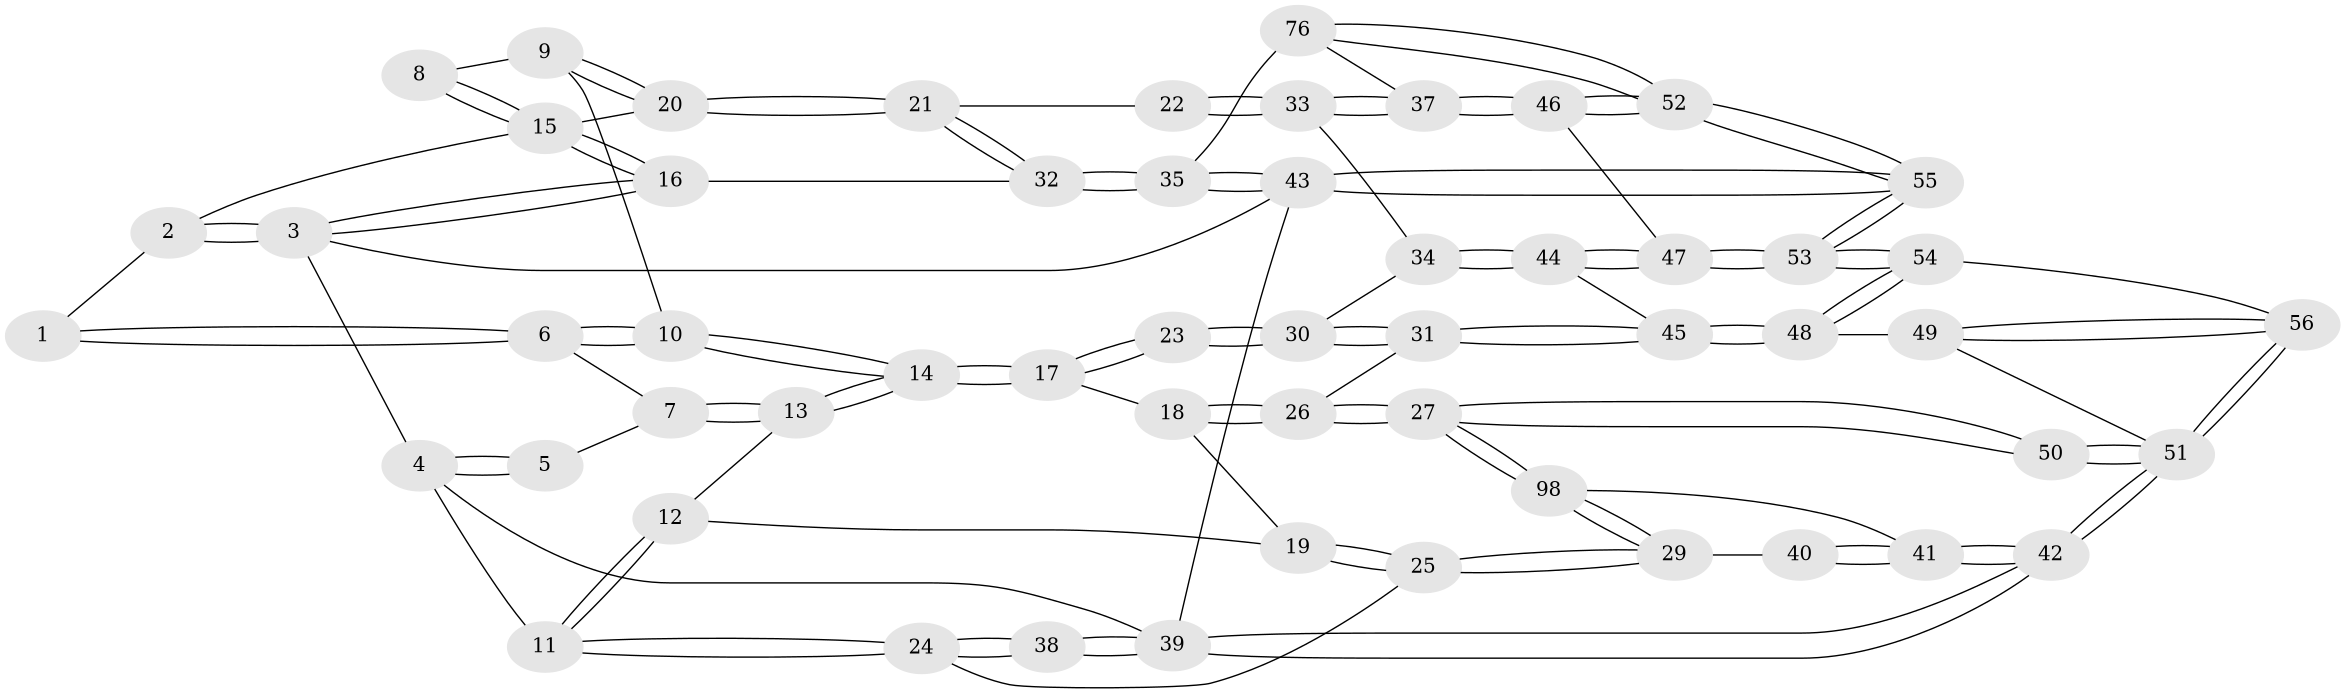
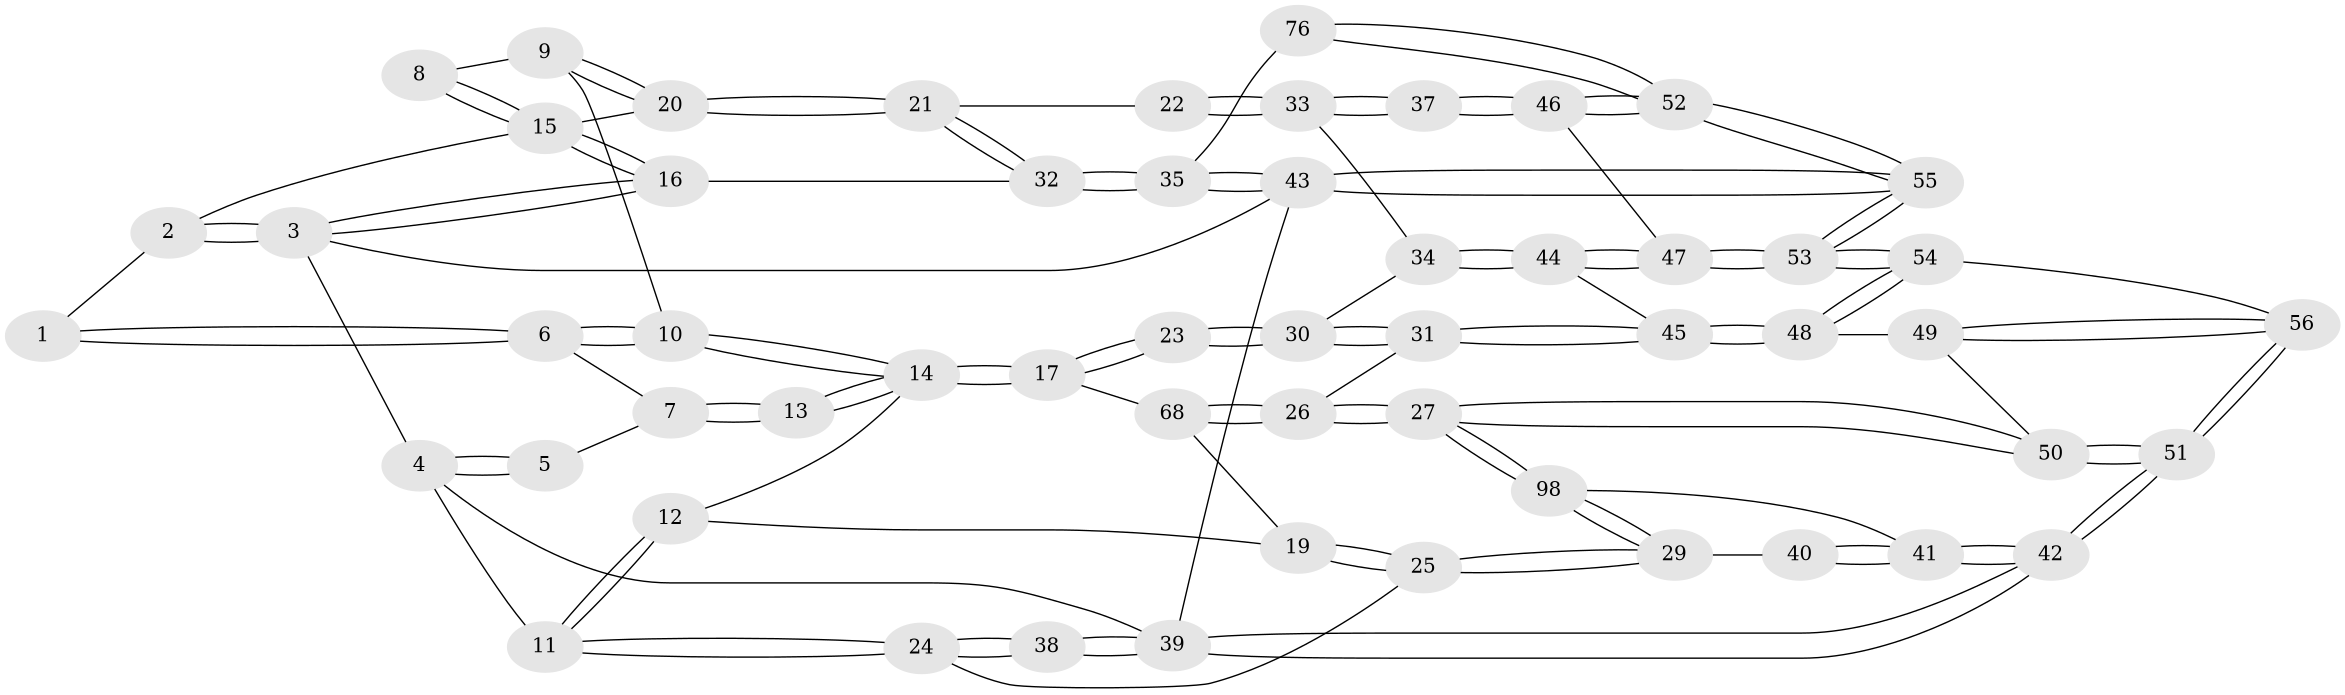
edge "76" -- "37": removed
edge "49" -- "51": now "49" -- "50"
node "18": label "18" -> "68"
edge "13" -- "12": now "14" -- "12"
